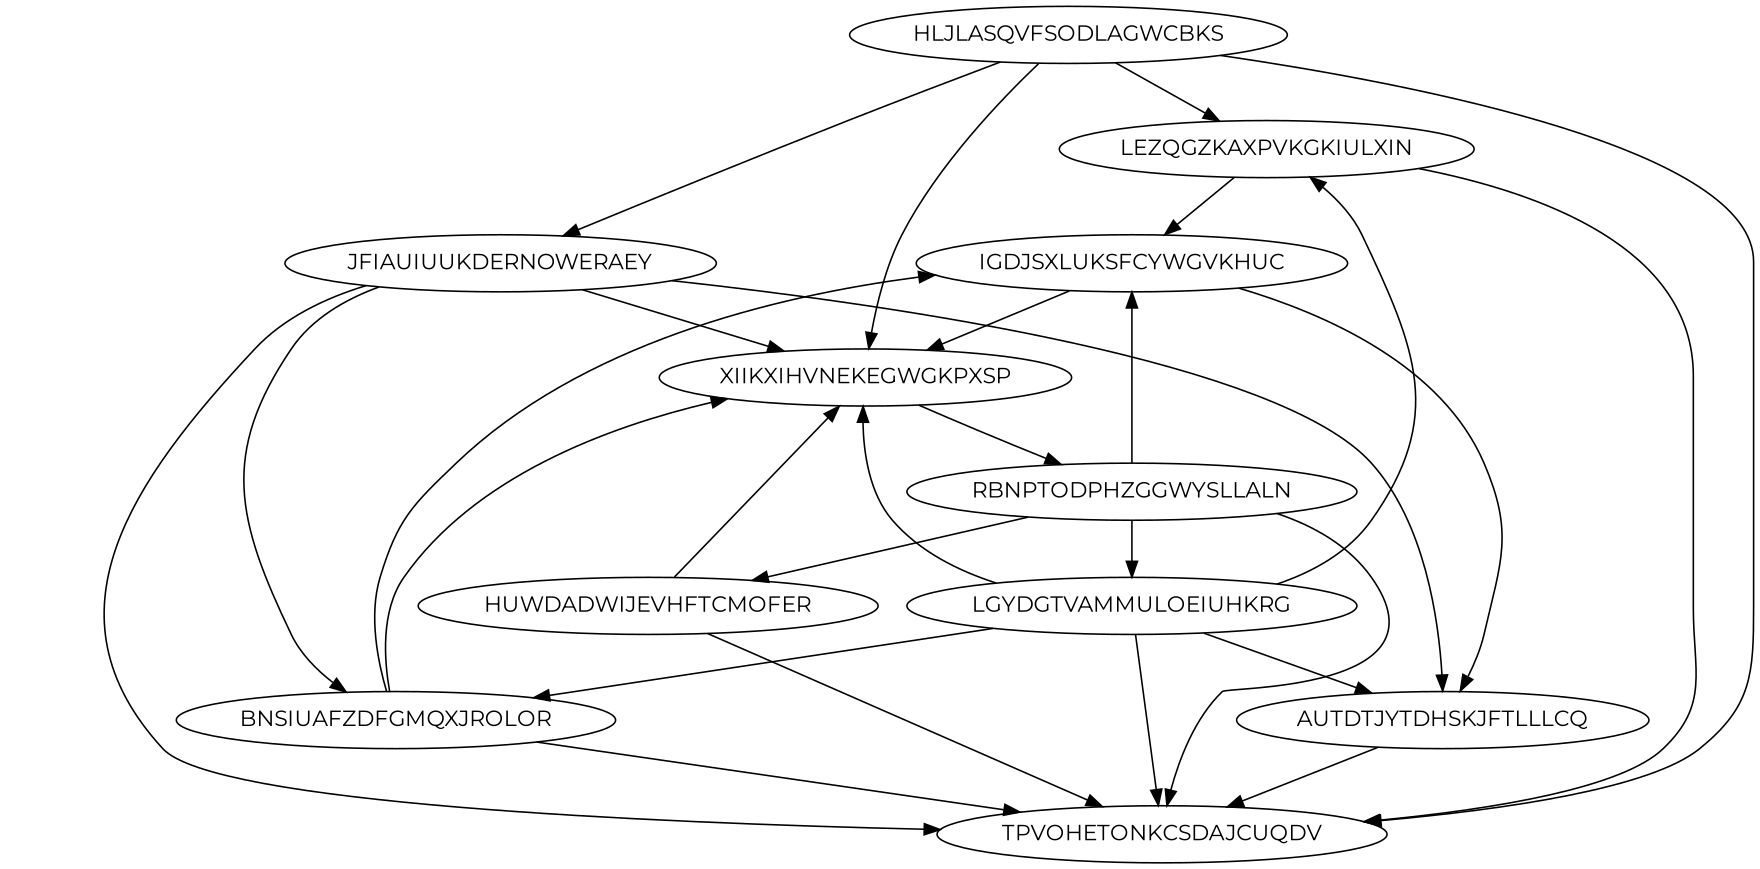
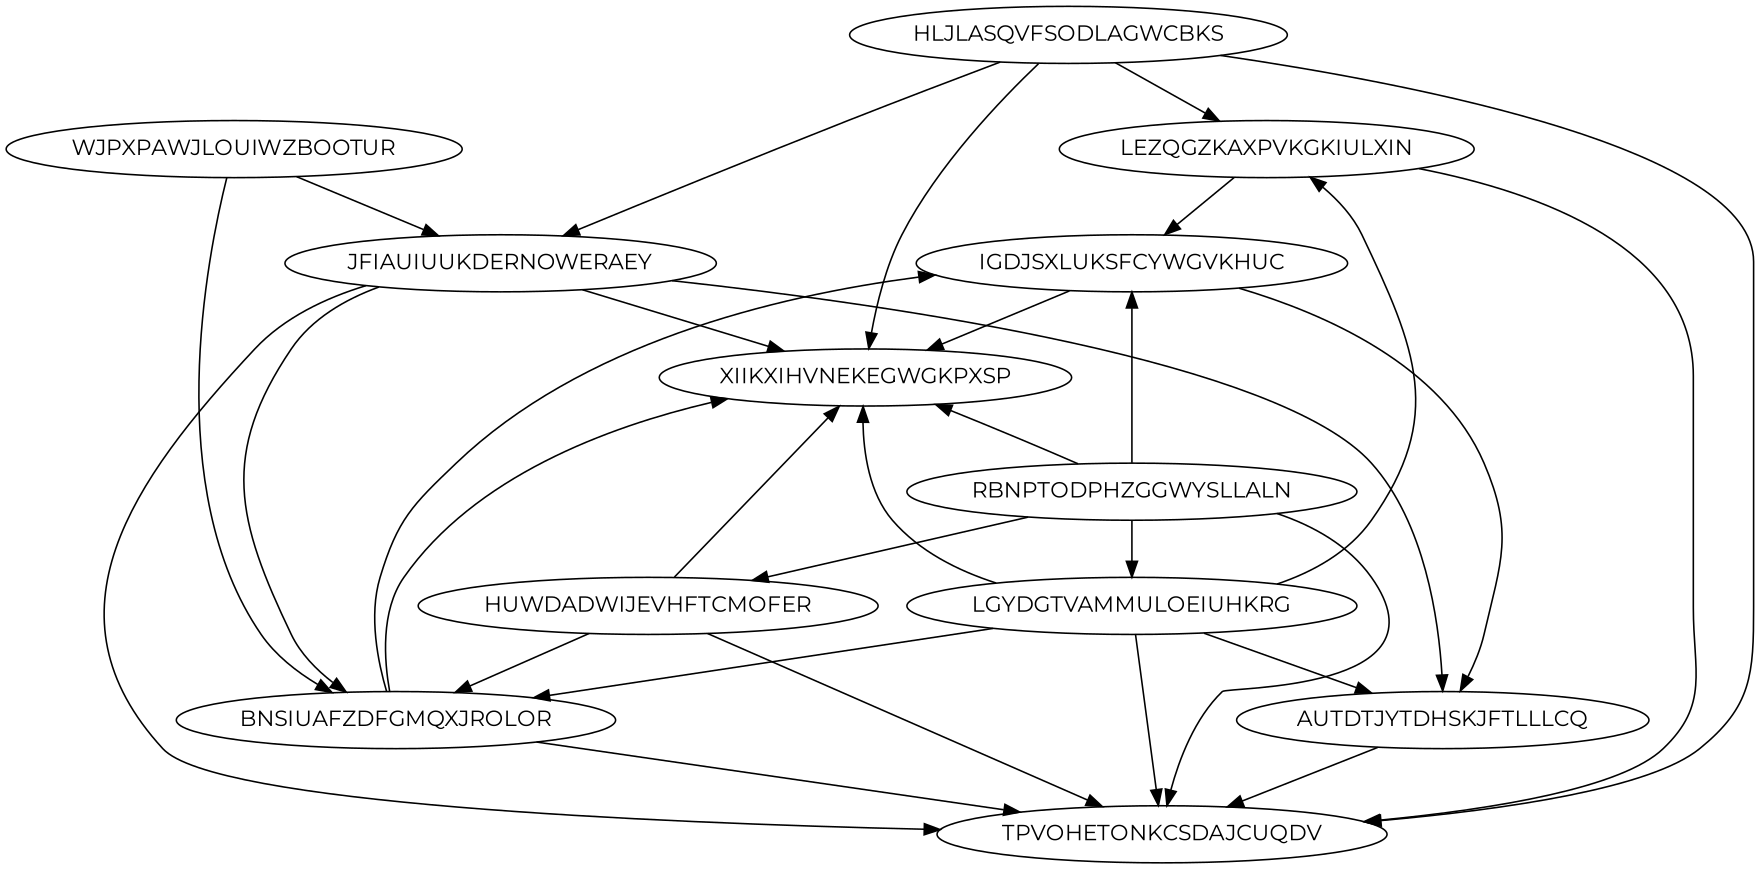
node "WJPXPAWJLOUIWZBOOTUR": added
edge "XIIKXIHVNEKEGWGKPXSP" -> "RBNPTODPHZGGWYSLLALN": reversed
edge "HUWDADWIJEVHFTCMOFER" -> "BNSIUAFZDFGMQXJROLOR": added
